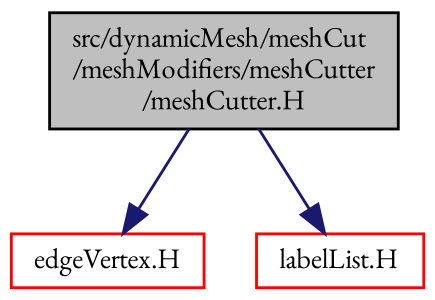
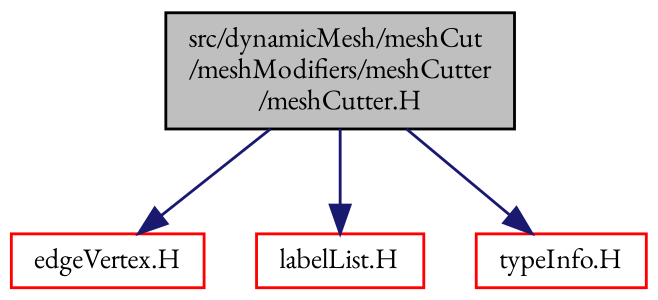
node "typeInfo.H": added
